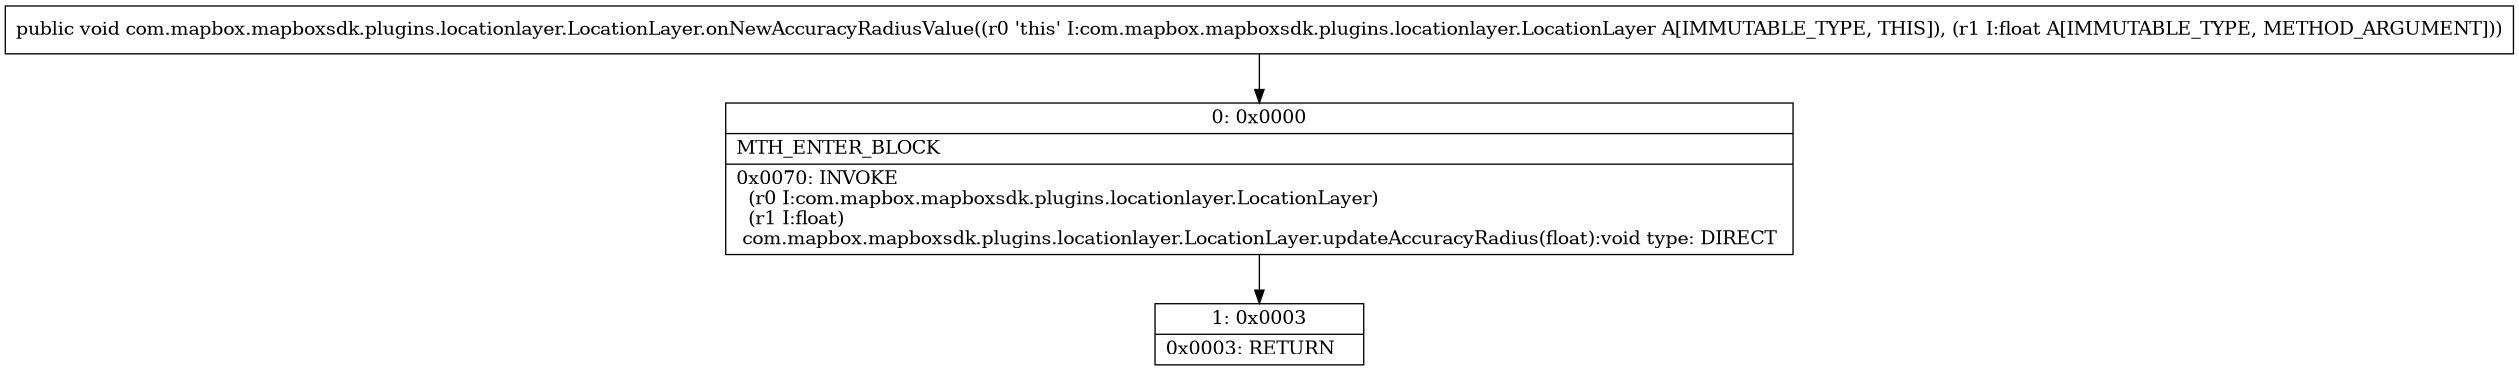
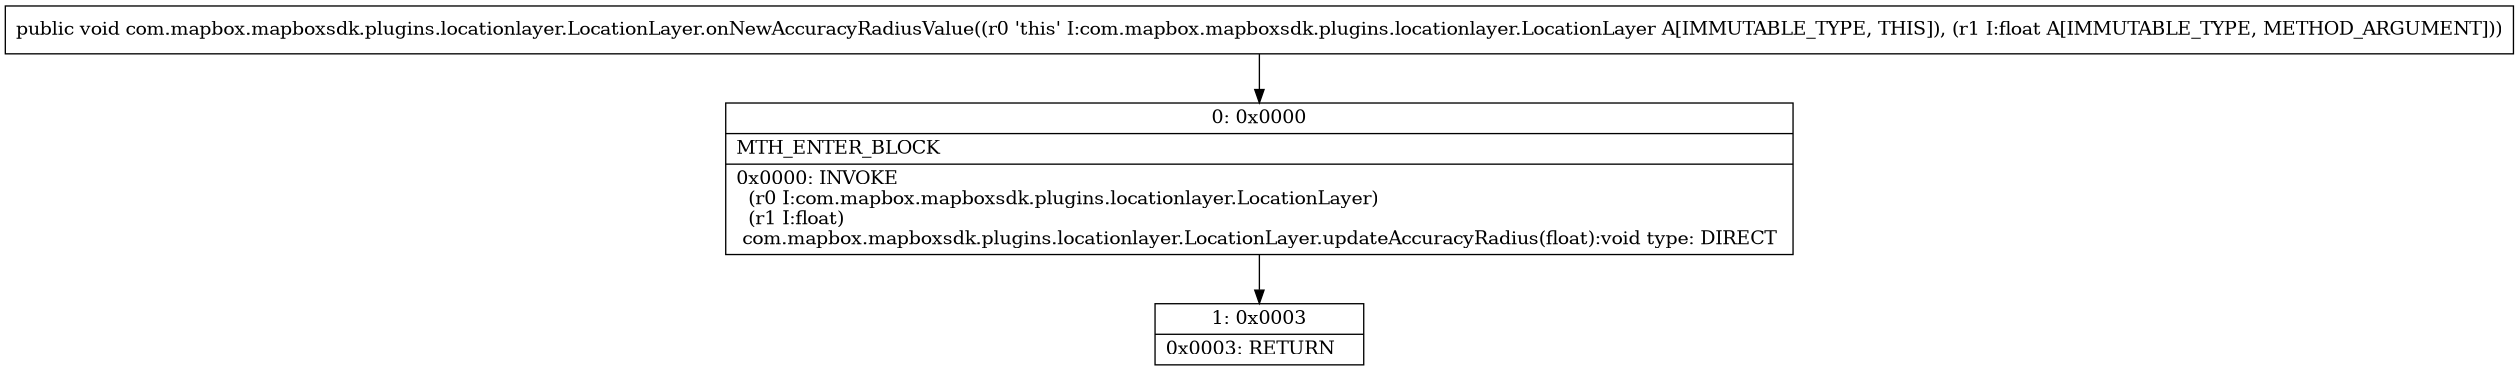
node "0: 0x0000": text "0x0070: INVOKE" -> "0x0000: INVOKE"
